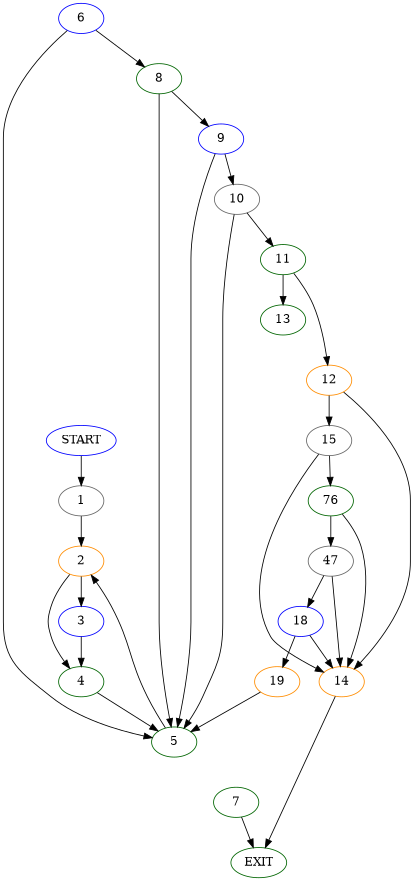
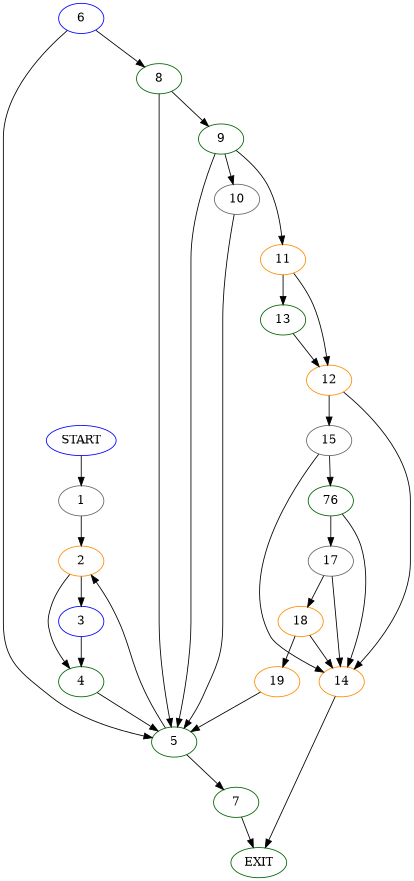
node "9": color blue -> darkgreen
edge "10" -> "11": now "9" -> "11"
node "11": color darkgreen -> darkorange
edge "13" -> "12": added
node "47": label "47" -> "17"
node "18": color blue -> darkorange
edge "5" -> "7": added
